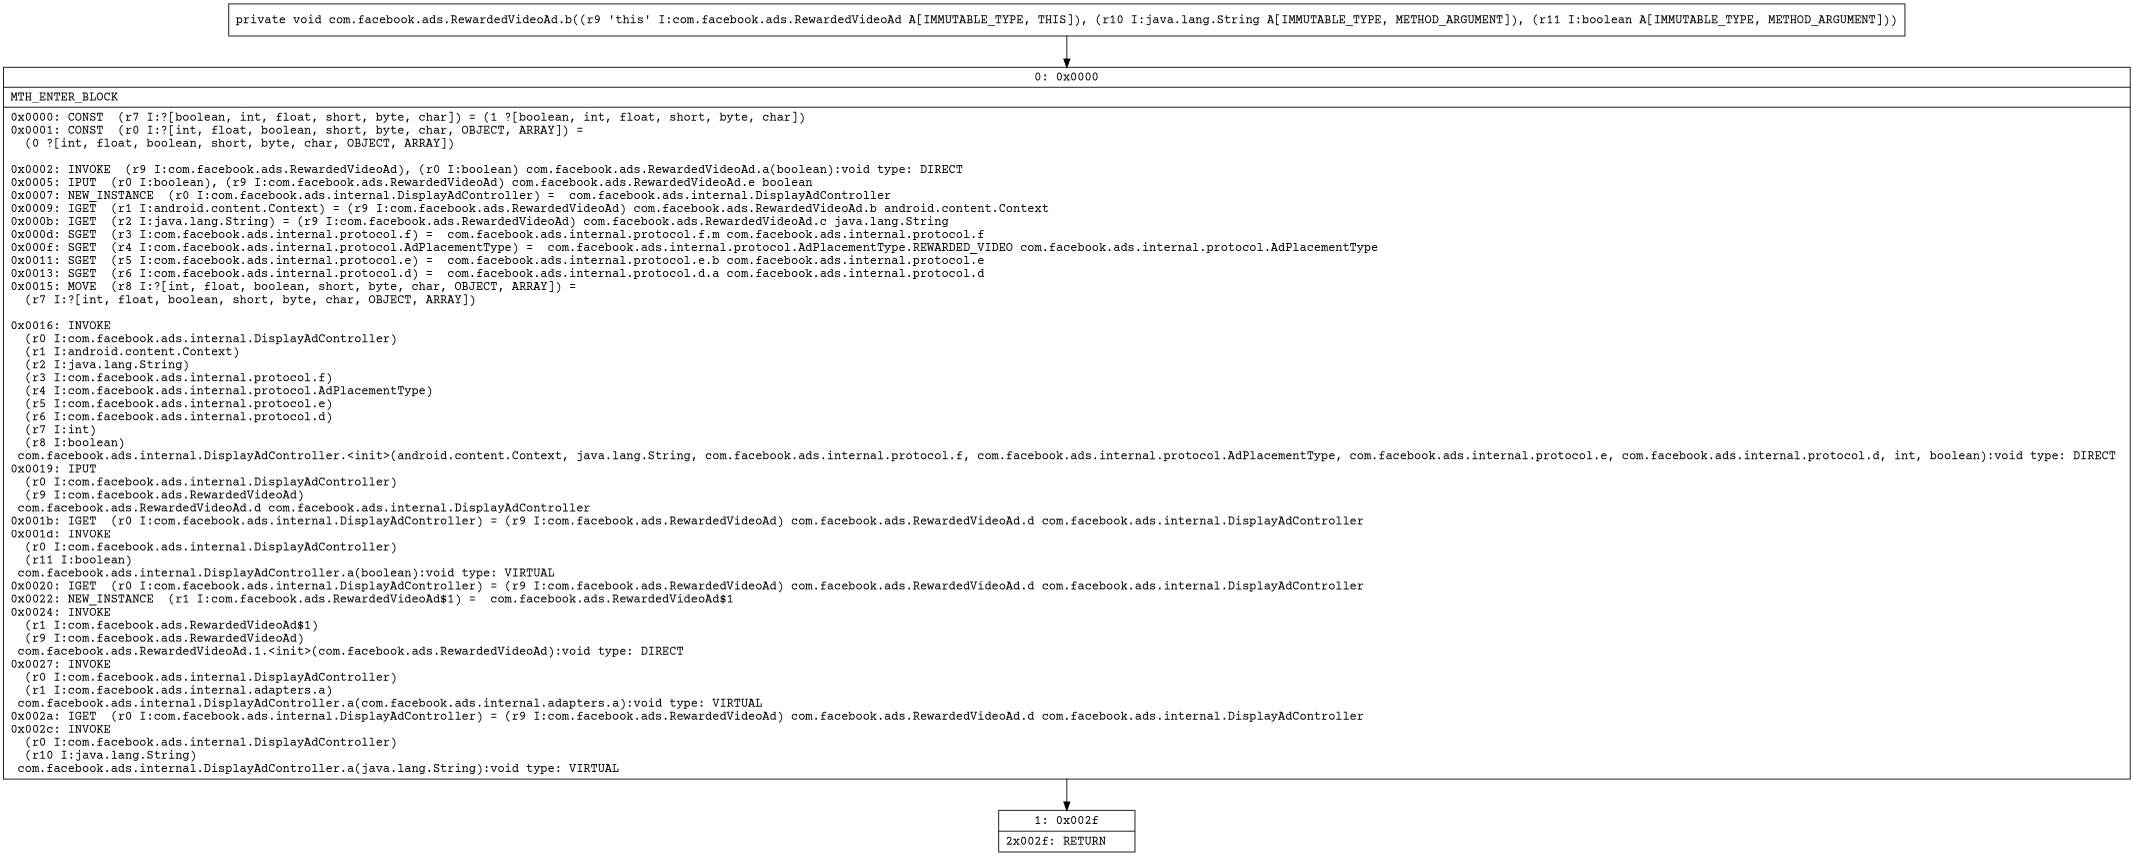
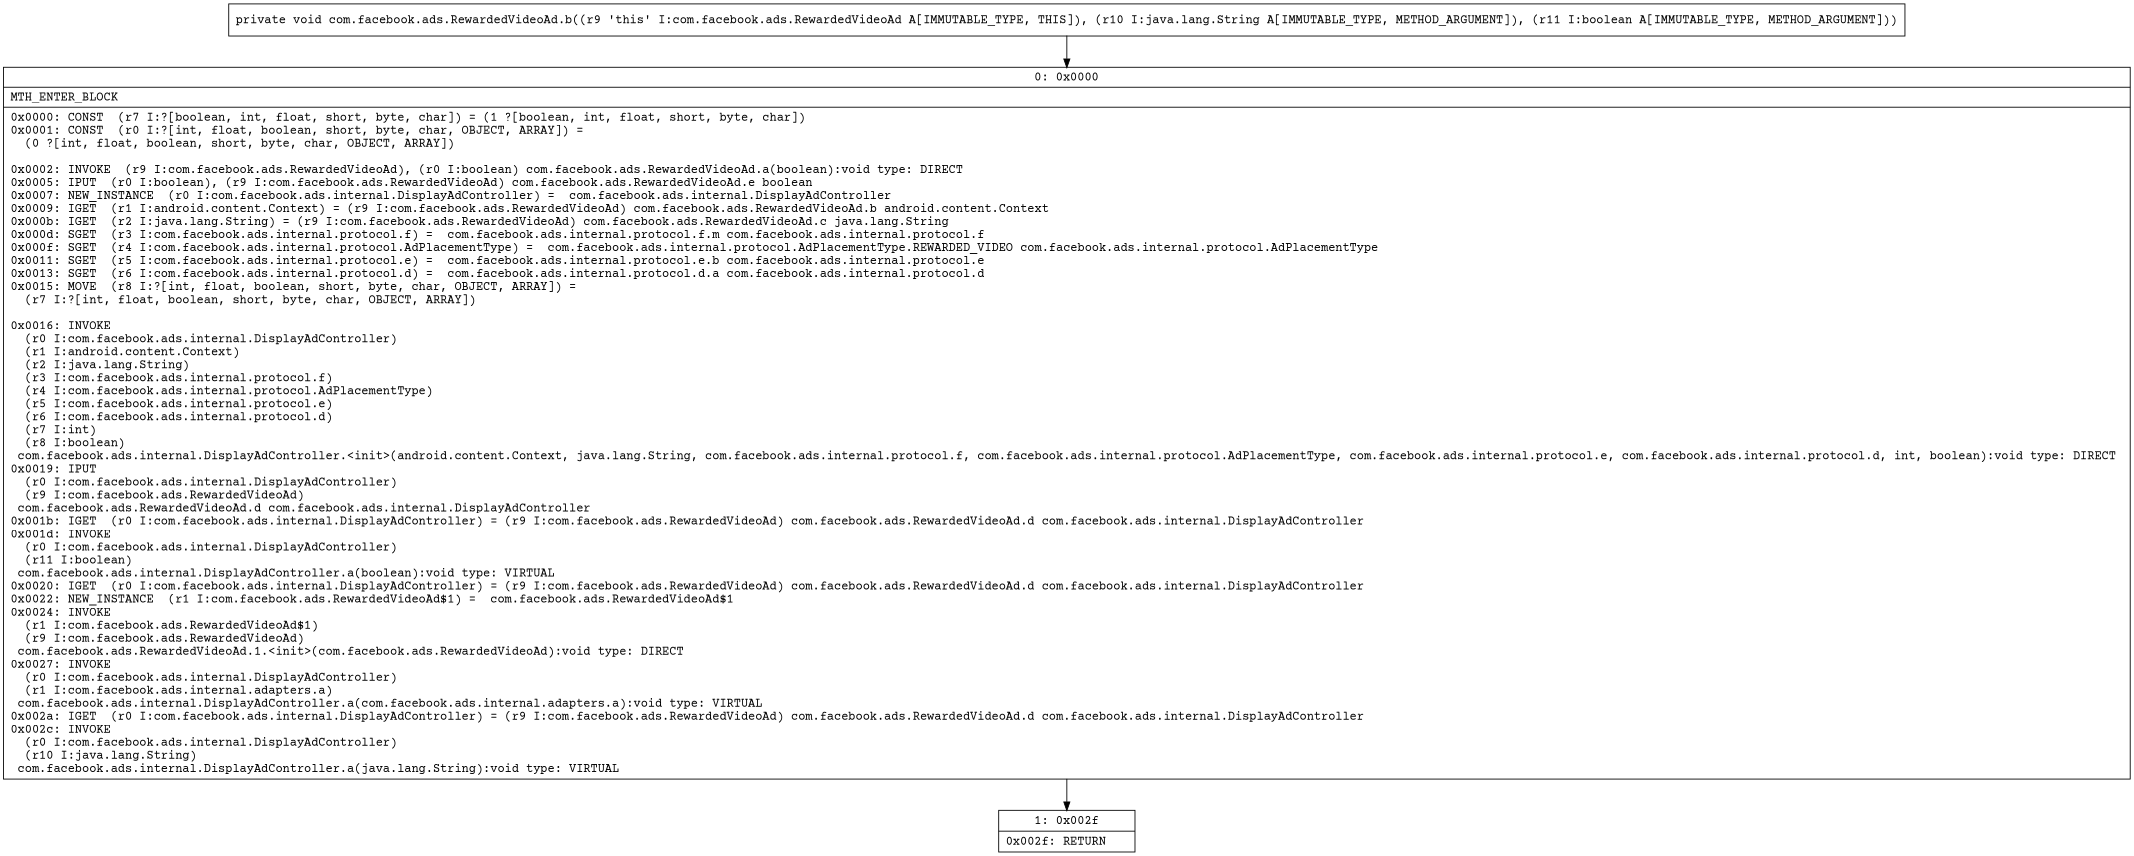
node "1: 0x002f": text "2x002f: RETURN" -> "0x002f: RETURN"
